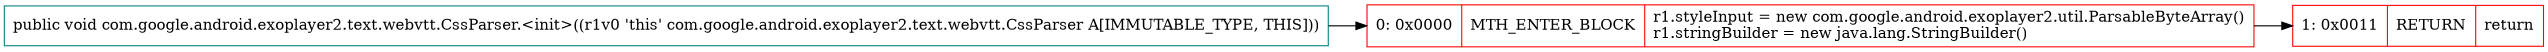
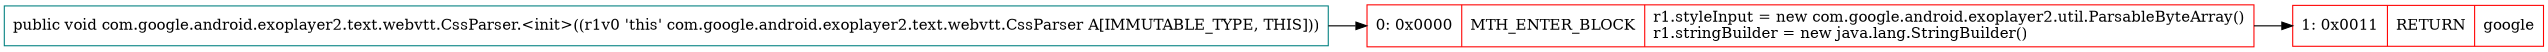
node "1: 0x0011": text "return" -> "google"
